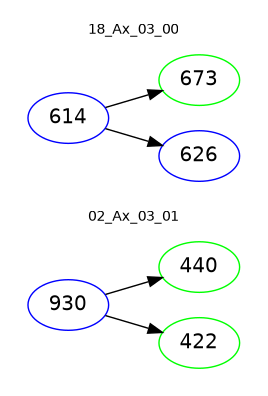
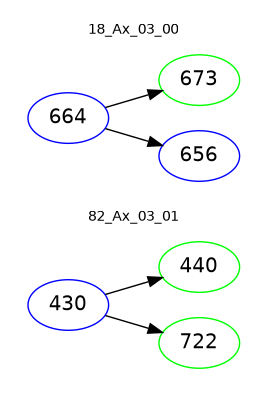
node "614": label "614" -> "664"
node "626": label "626" -> "656"
cluster "02_Ax_03_01": label "02_Ax_03_01" -> "82_Ax_03_01"
node "930": label "930" -> "430"
node "422": label "422" -> "722"
